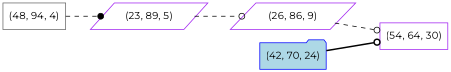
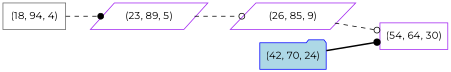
node "(48, 94, 4)": label "(48, 94, 4)" -> "(18, 94, 4)"
node "(26, 86, 9)": label "(26, 86, 9)" -> "(26, 85, 9)"
edge "(42, 70, 24)" -> "(54, 64, 30)": arrowhead odot -> dot
